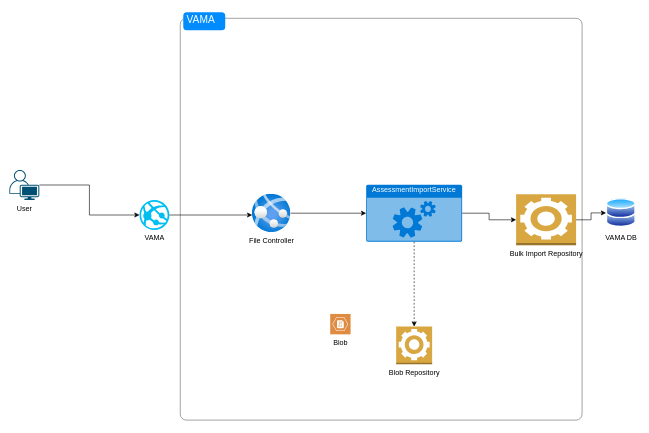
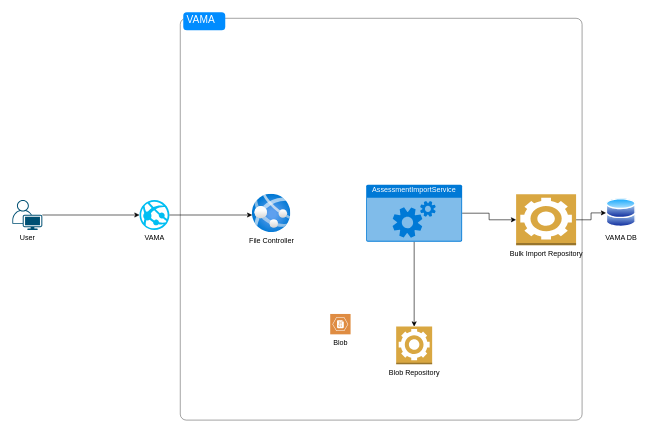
node "User": moved (24, 185) -> (27, 215)
edge "File Controller" -> "AssessmentImportService": removed
edge "AssessmentImportService" -> "Blob Repository": style dashed -> solid
